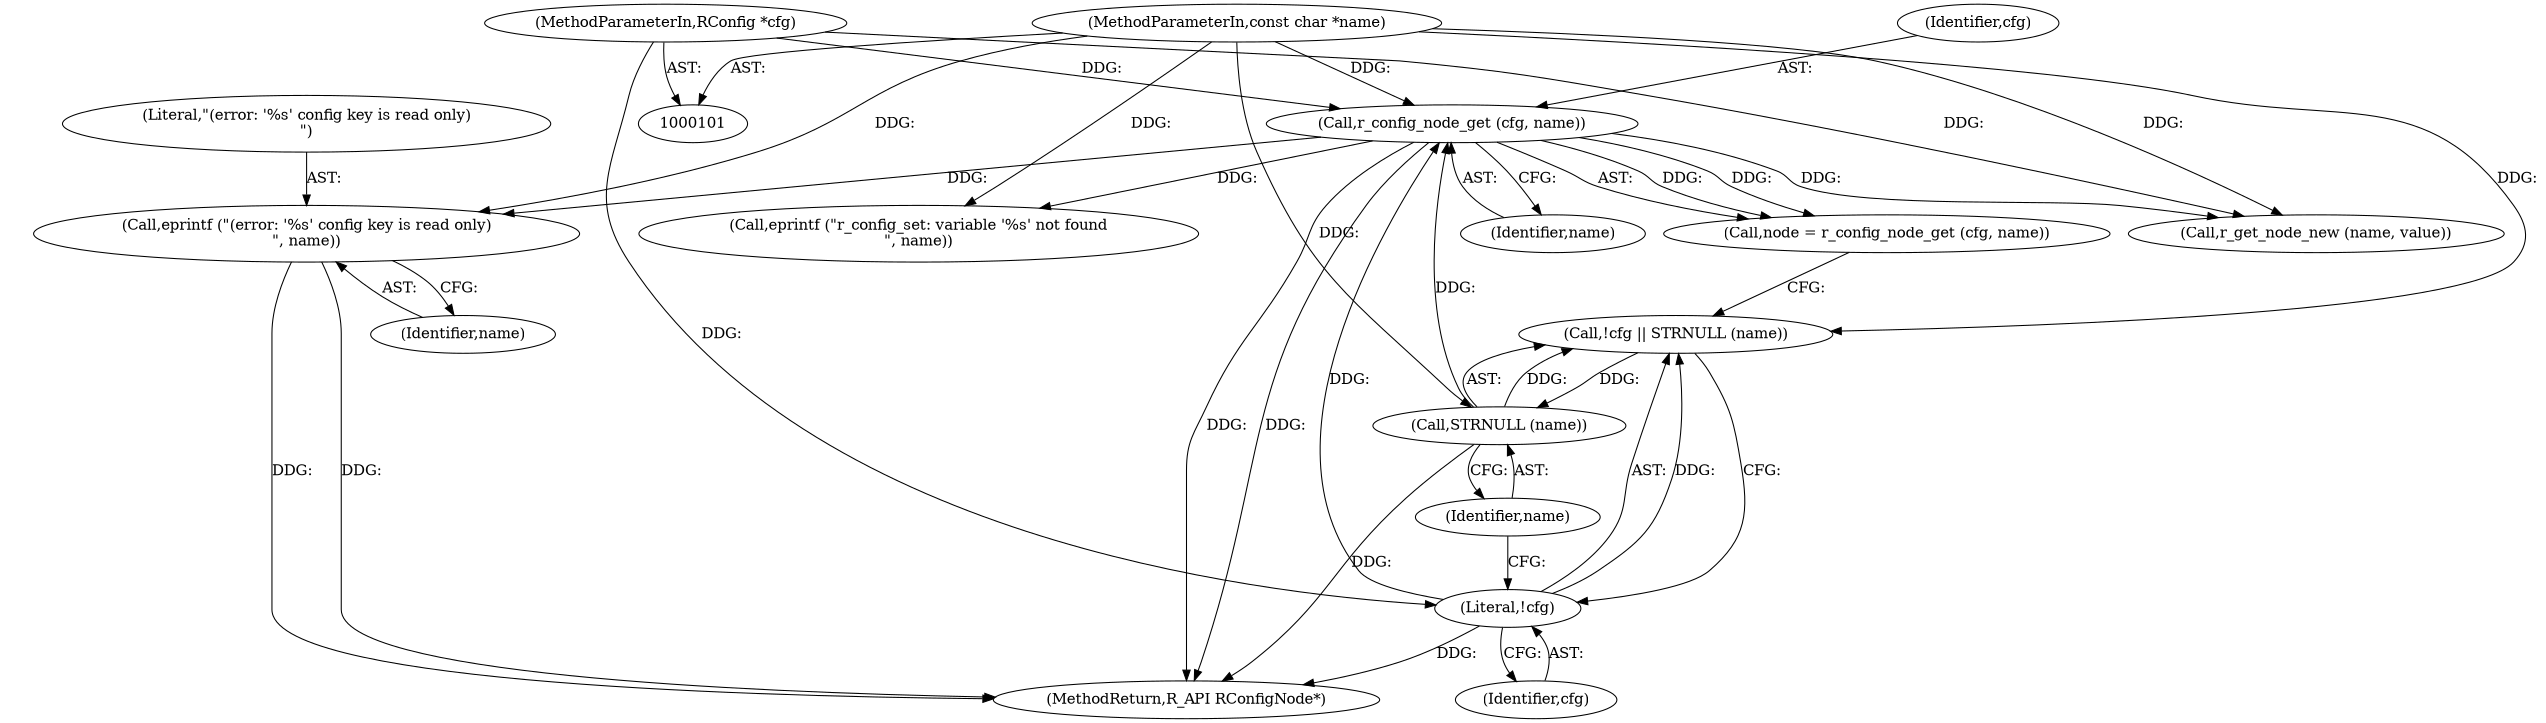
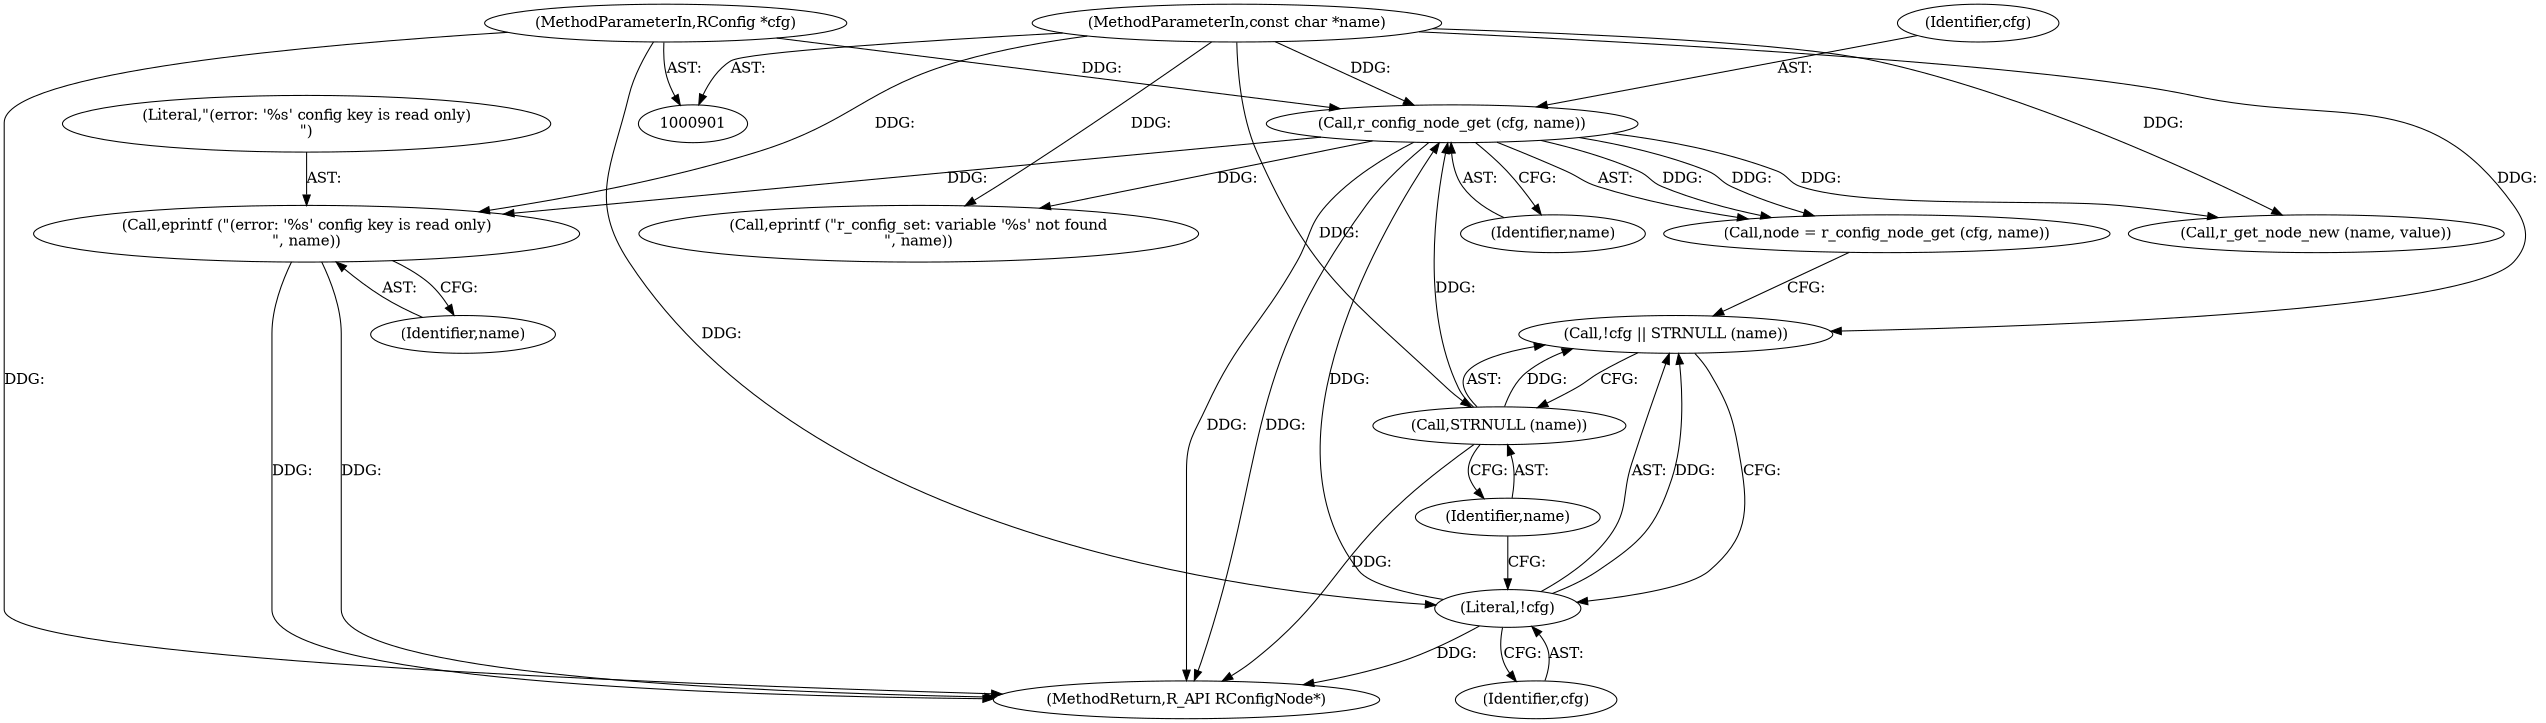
edge "(MethodParameterIn,RConfig *cfg)" -> "(Call,r_get_node_new (name, value))": now "(MethodParameterIn,RConfig *cfg)" -> "(MethodReturn,R_API RConfigNode*)"
node "1000101": label "1000101" -> "1000901"
edge "(Call,!cfg || STRNULL (name))" -> "(Call,STRNULL (name))": label "DDG: " -> "CFG: "
